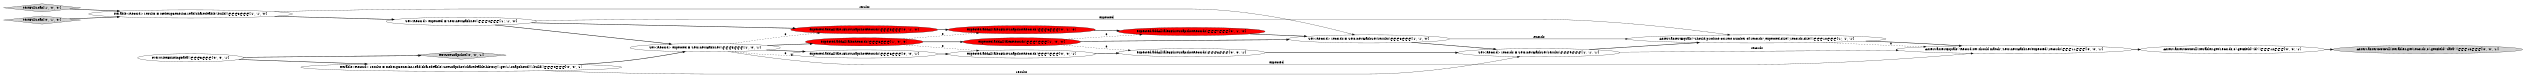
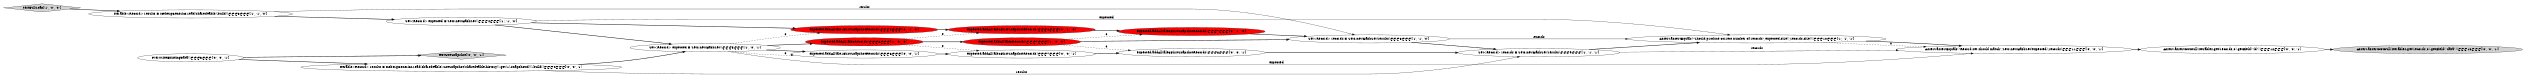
node "testFullScan['0', '1', '0']": removed
